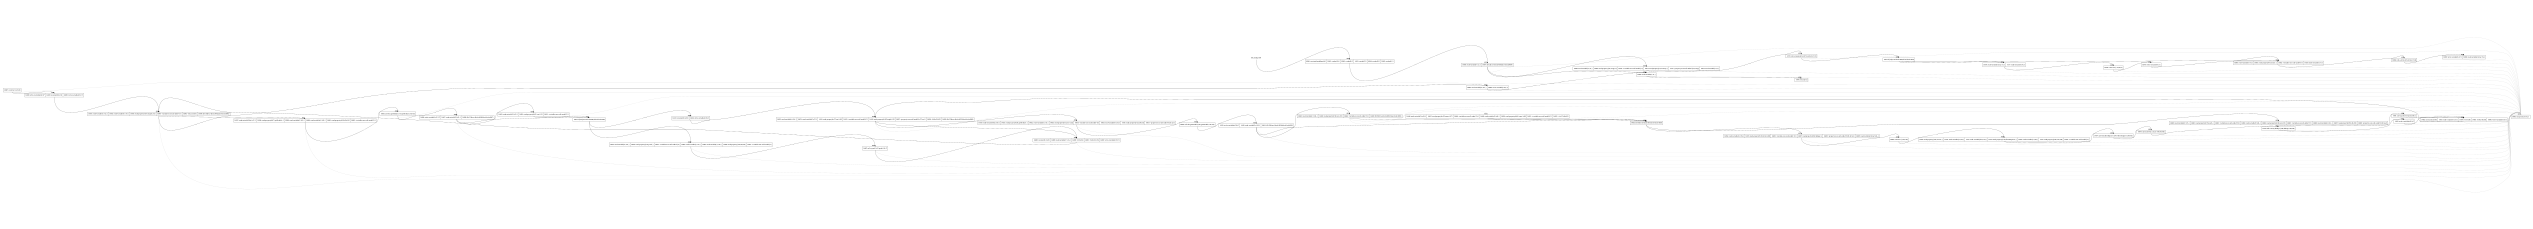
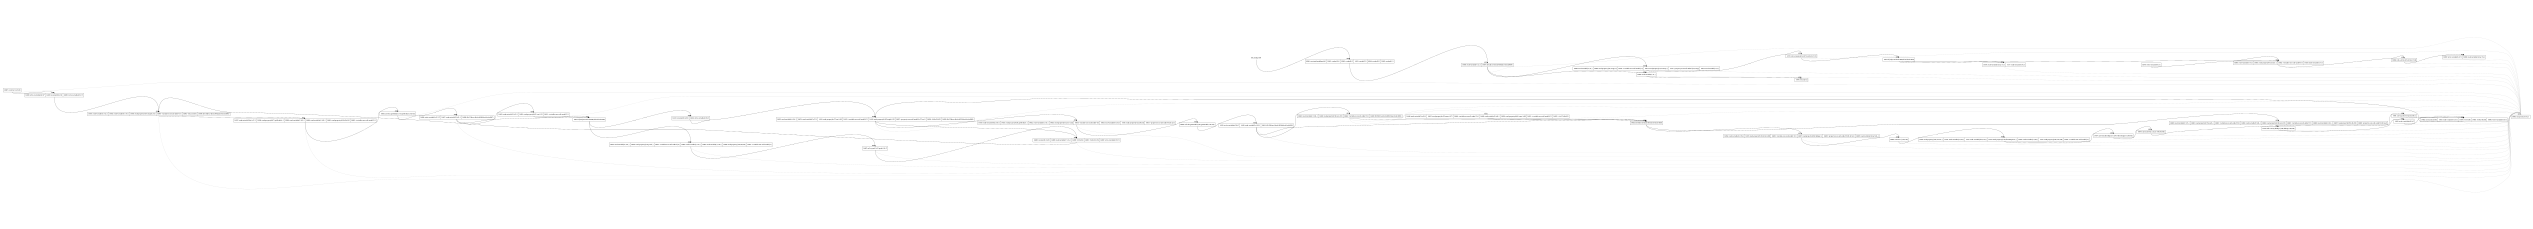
node "14378: construct [-,v5,v6,v4]": removed
node "14403: read-variable['n',v15,-]": removed
